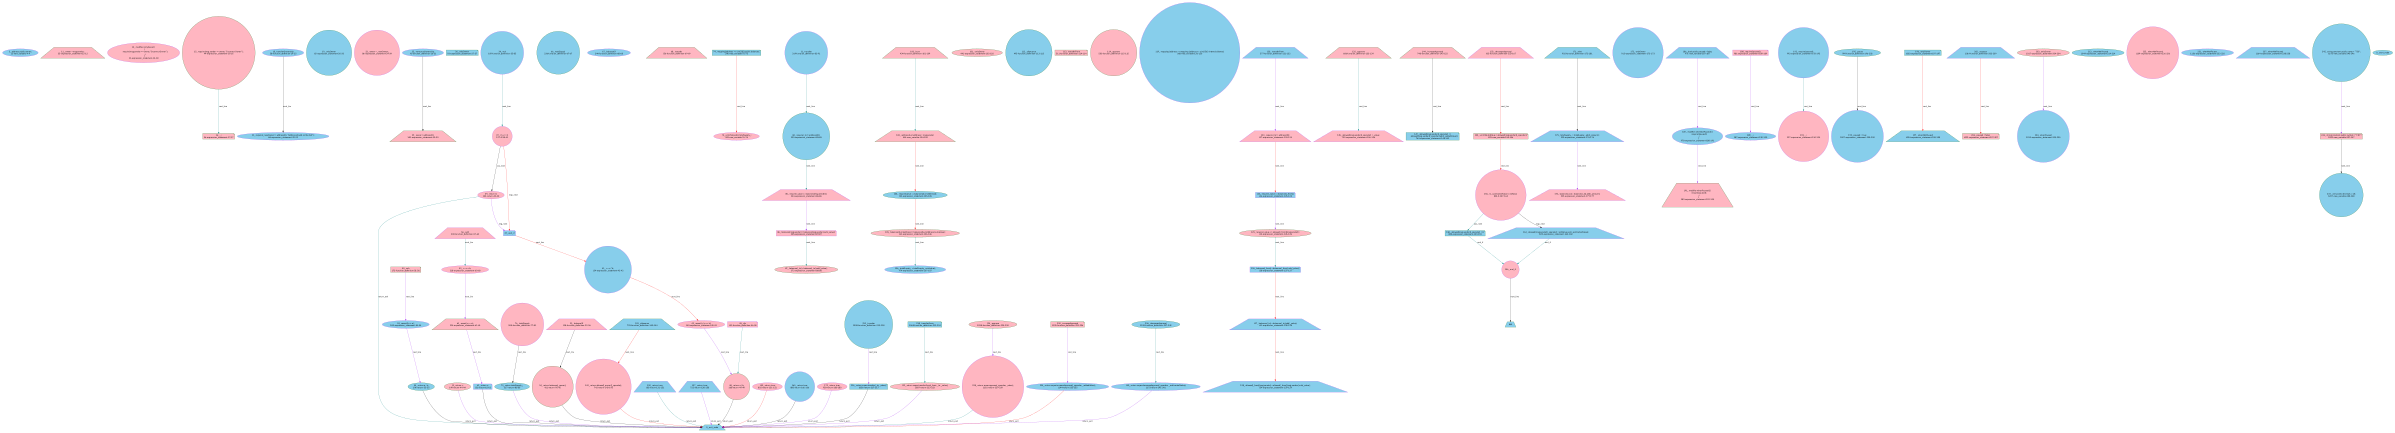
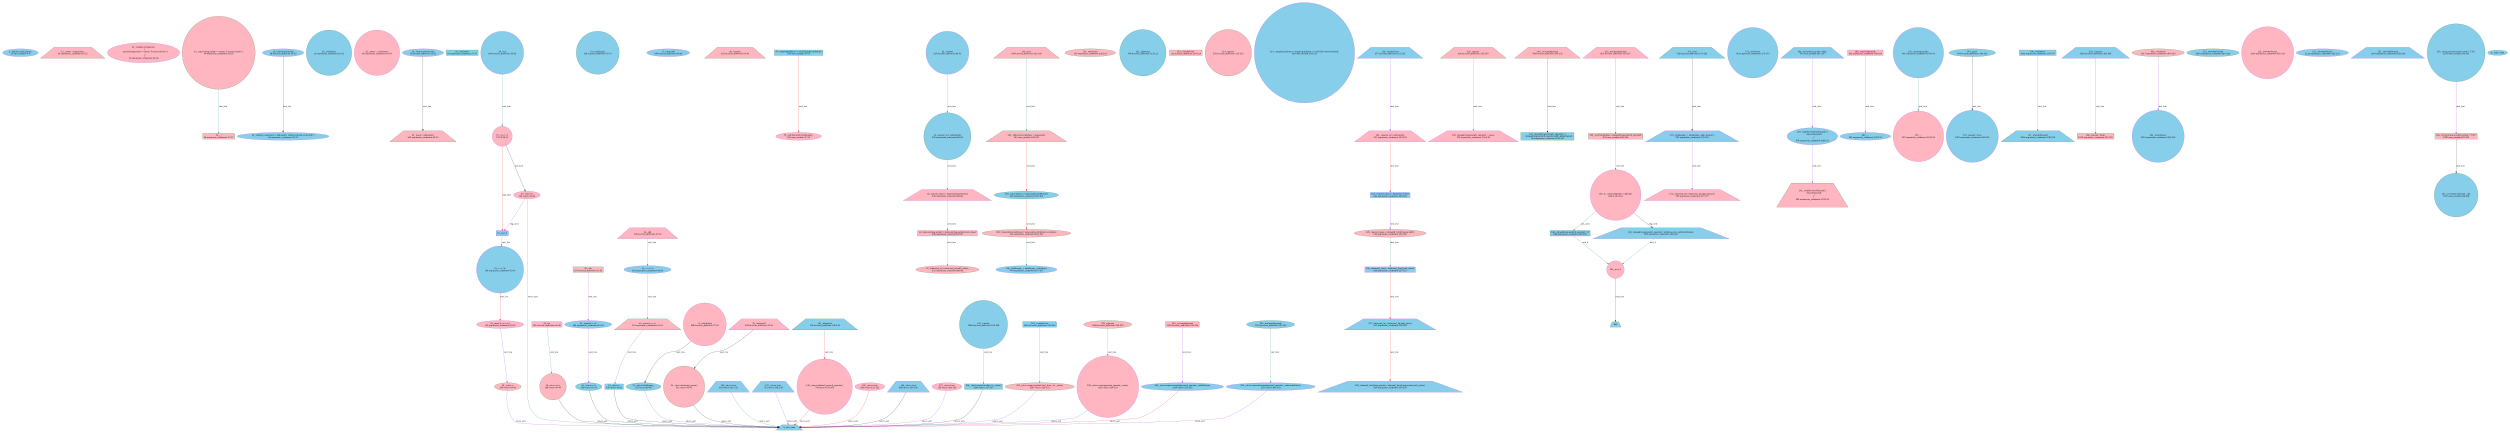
node "59_ c = a + b; 218-expression_statement-60-60": fillcolor lightpink -> skyblue
edge "42_ assert(c / a == b); 140-expression_statement-43-43" -> "48_ return a / b; 168-return-49-49": now "42_ assert(c / a == b); 140-expression_statement-43-43" -> "43_ return c; 149-return-44-44"
node "165_ return true; 880-return-166-166": shape circle -> trapezium
